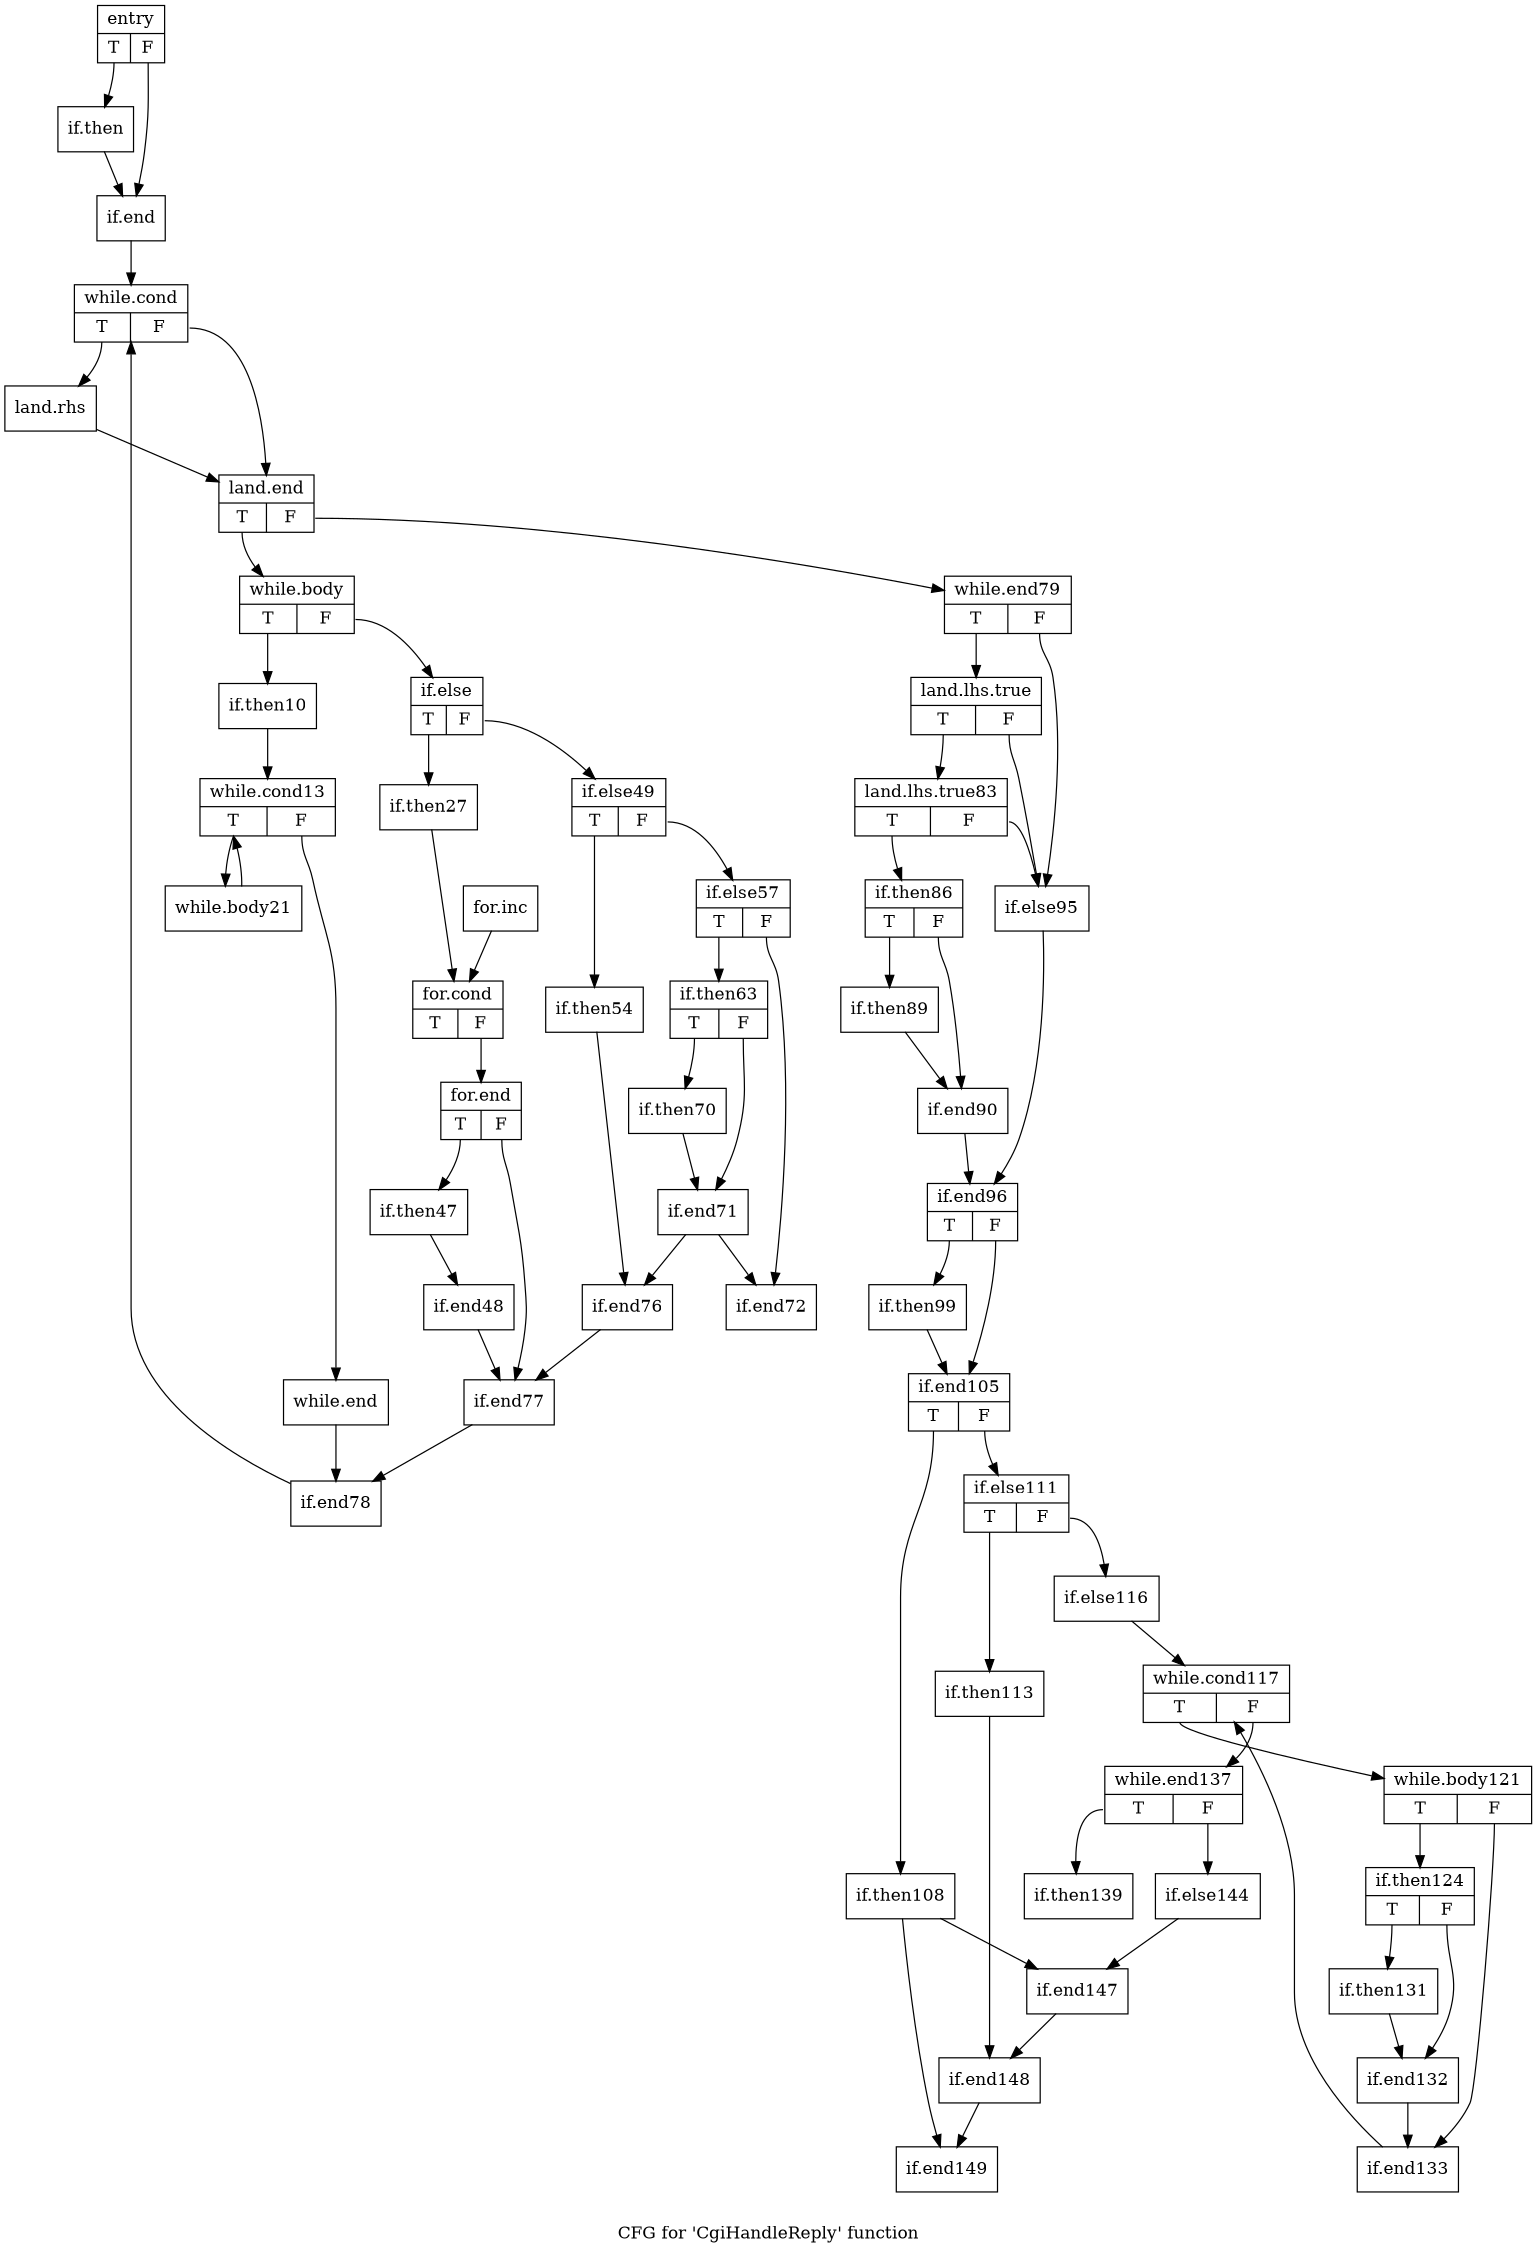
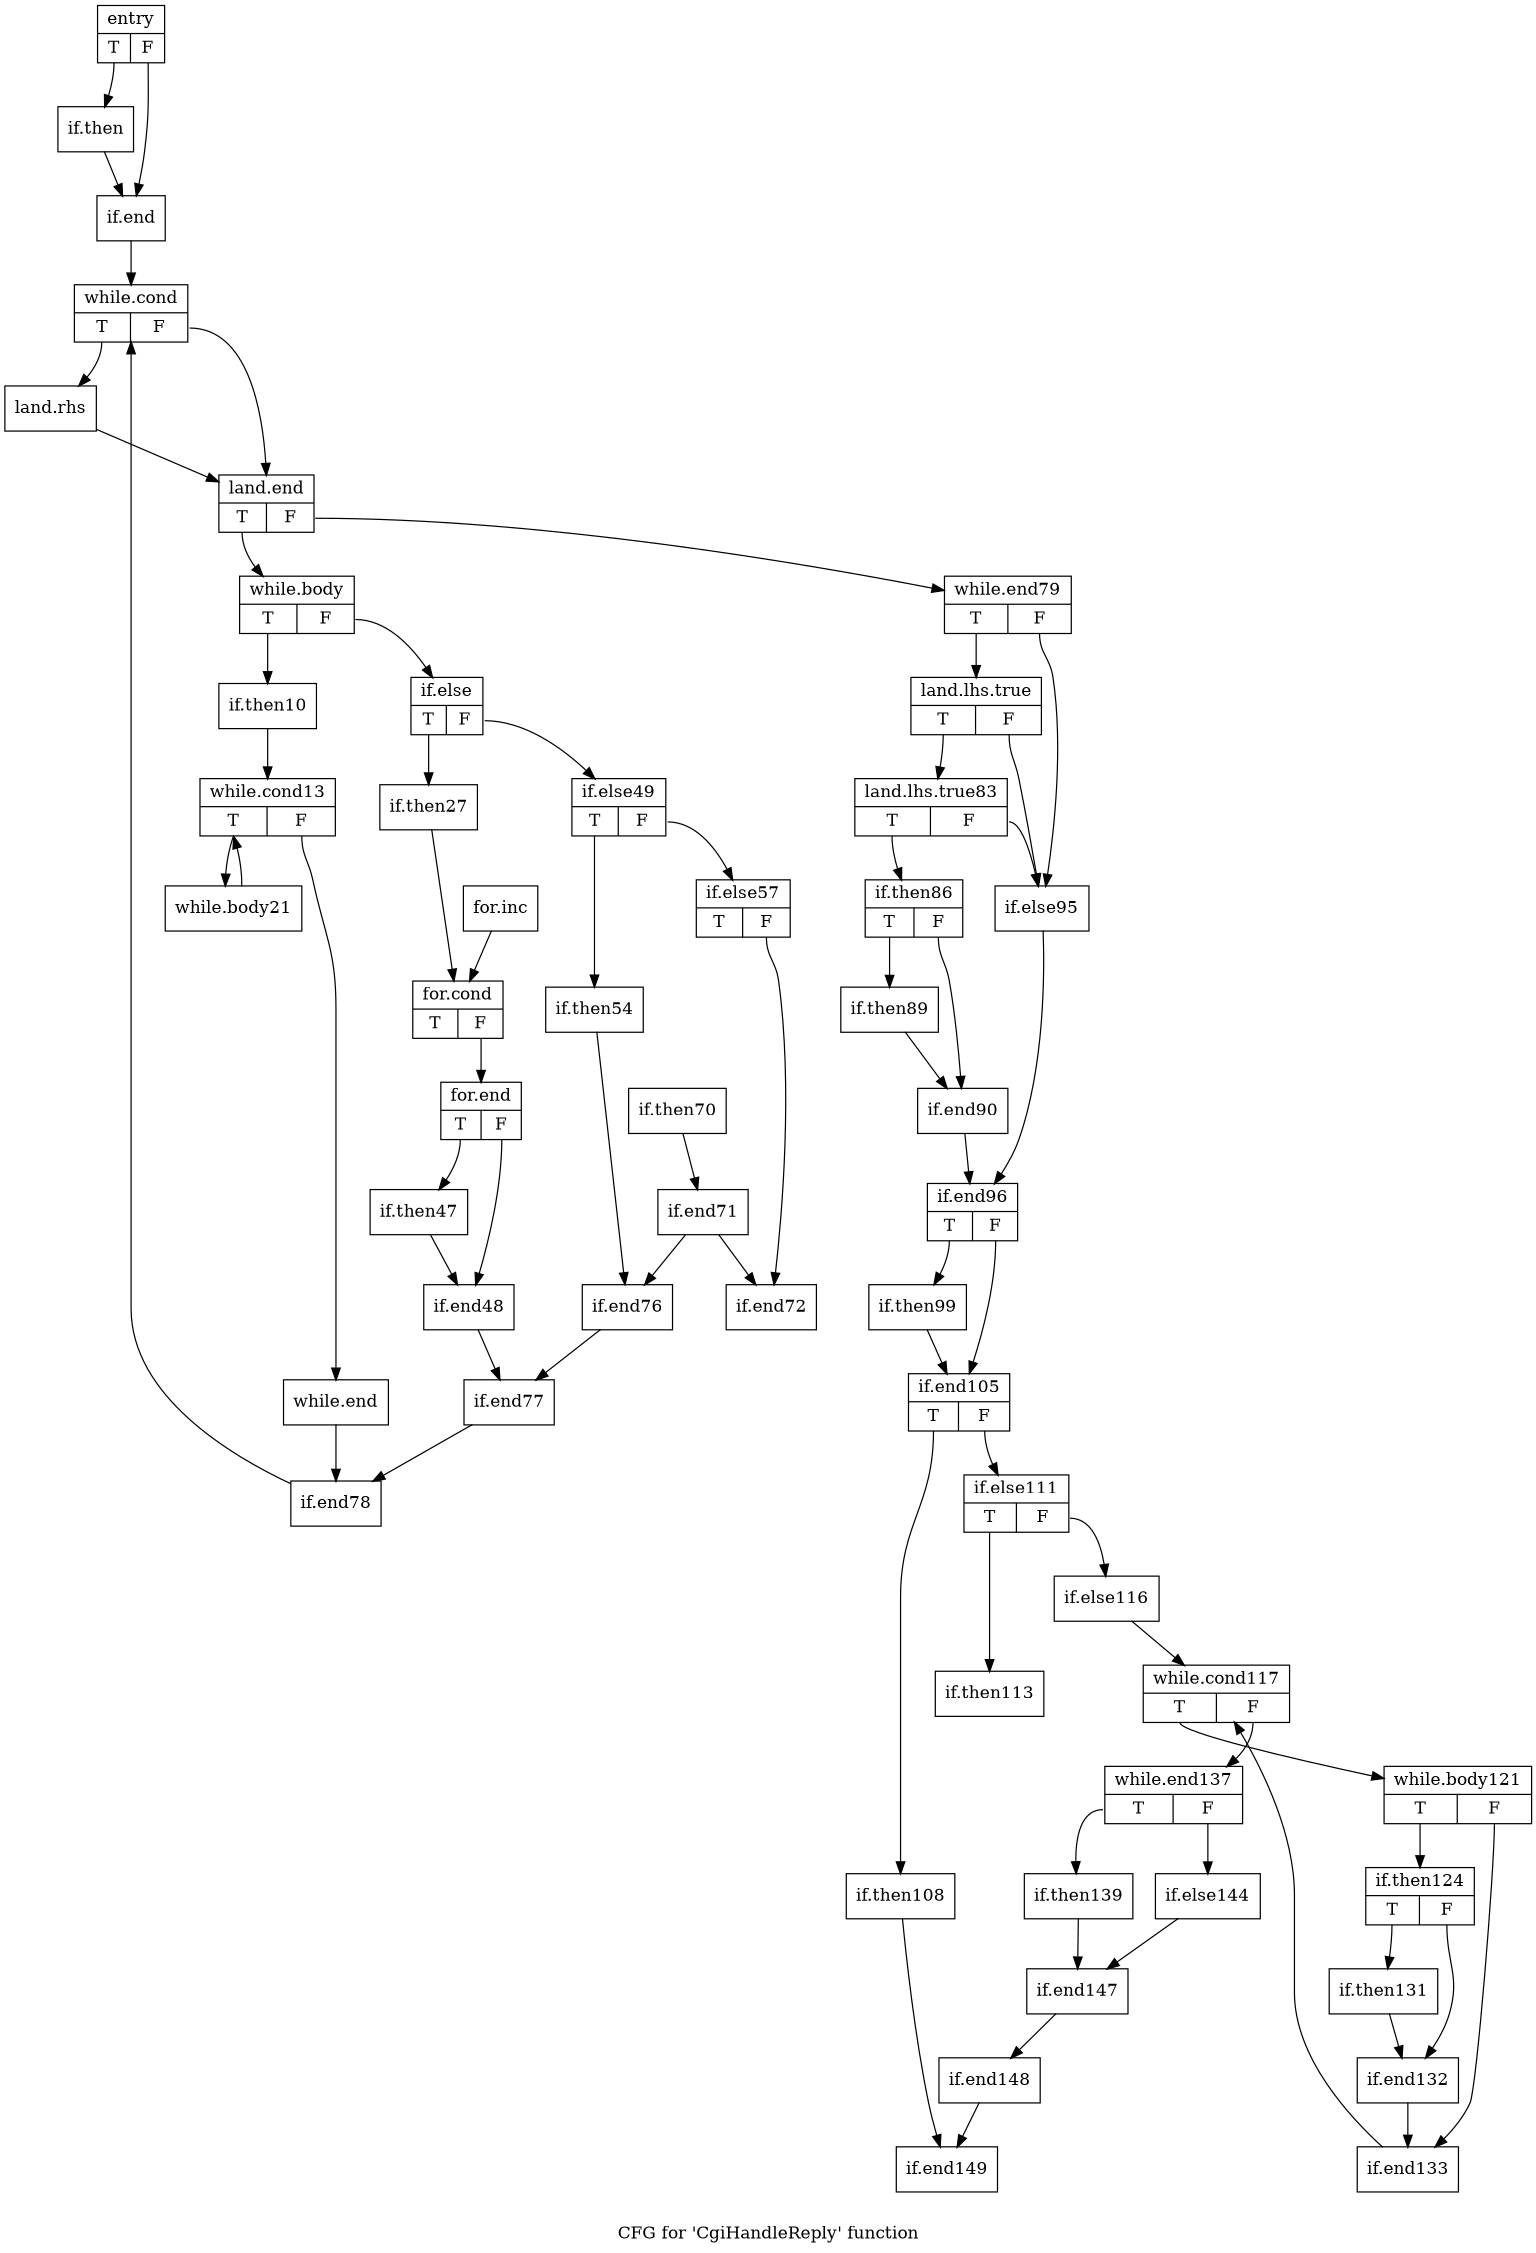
node "if.then63": removed
edge "for.end" -> "if.end77": now "for.end" -> "if.end48"
edge "if.then113" -> "if.end148": removed
edge "if.then108" -> "if.end147": now "if.then139" -> "if.end147"
